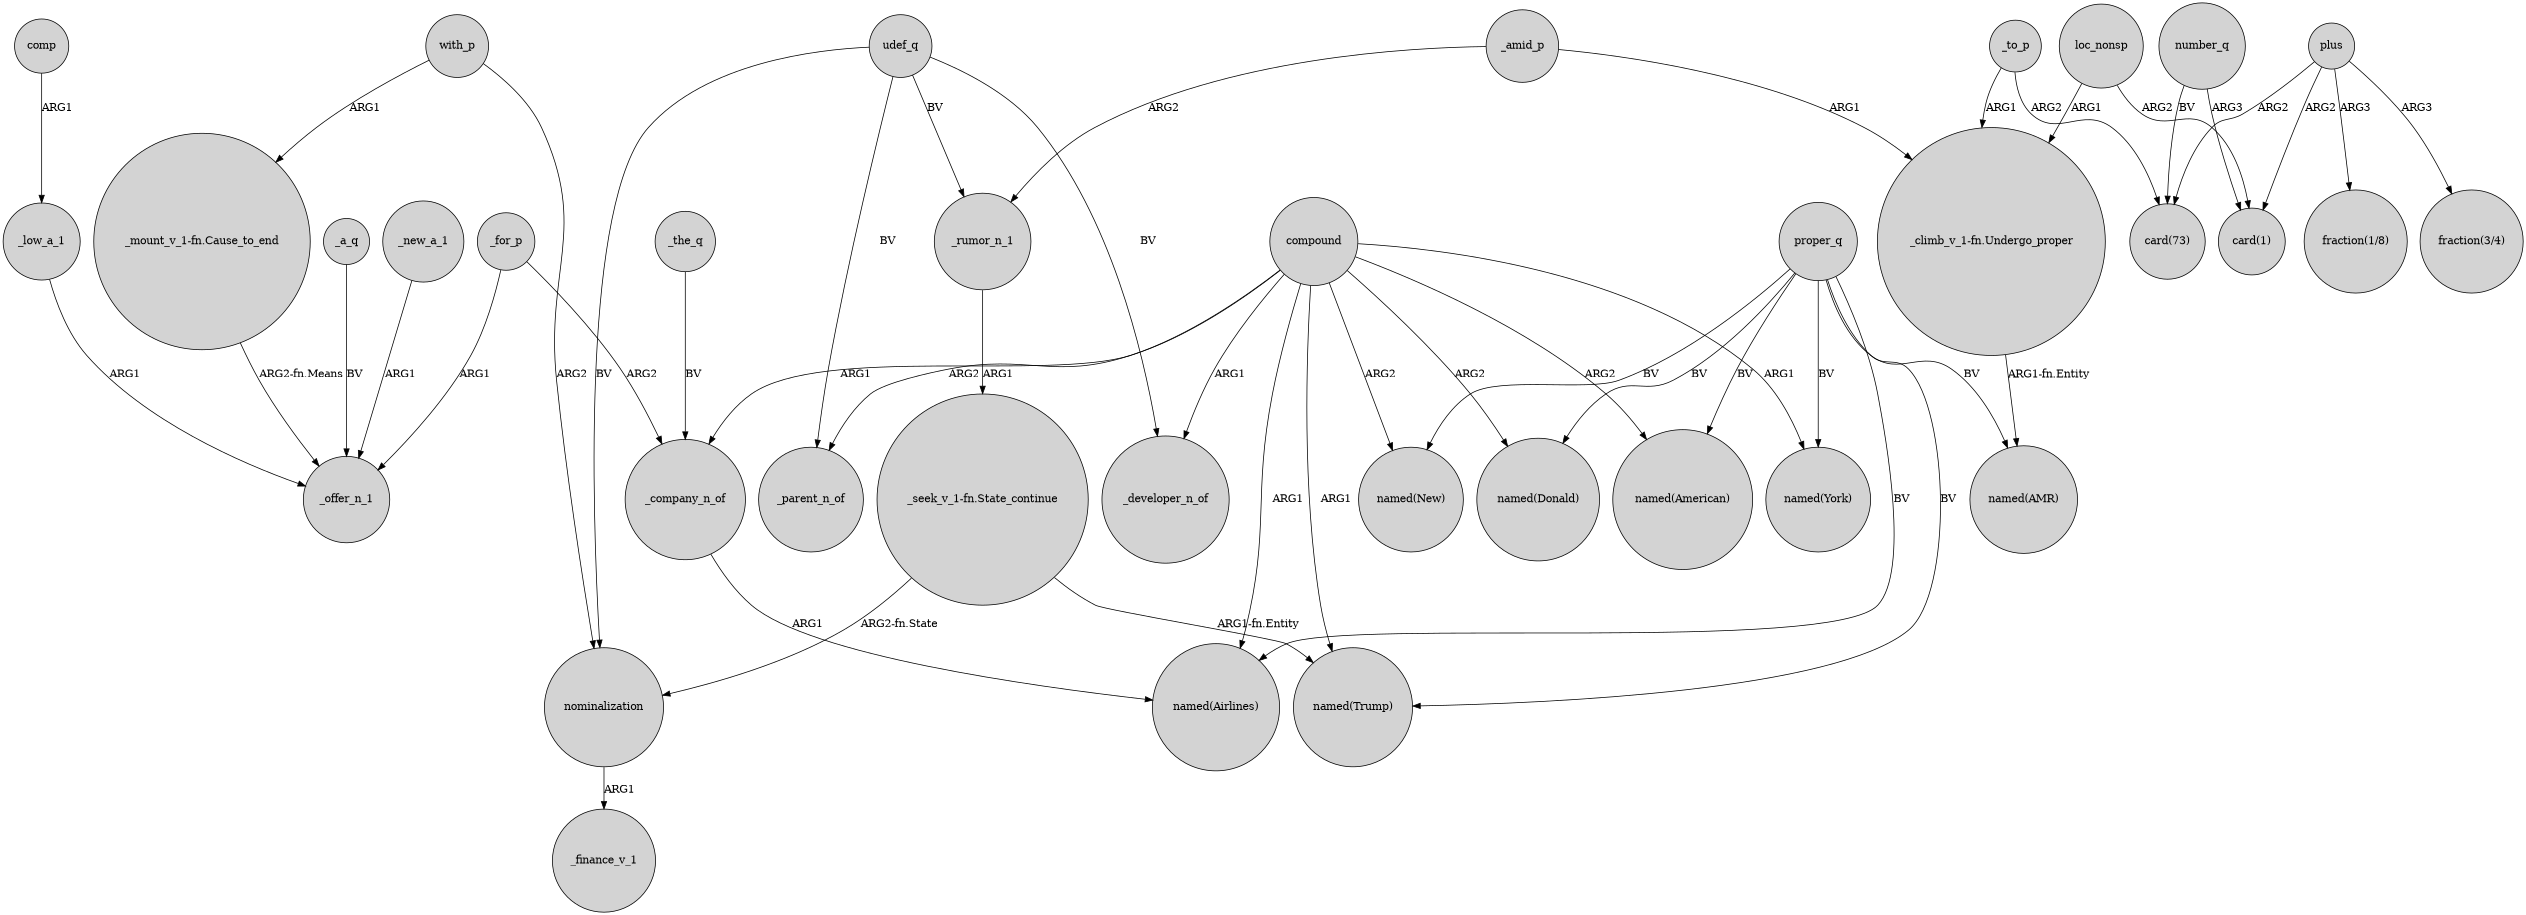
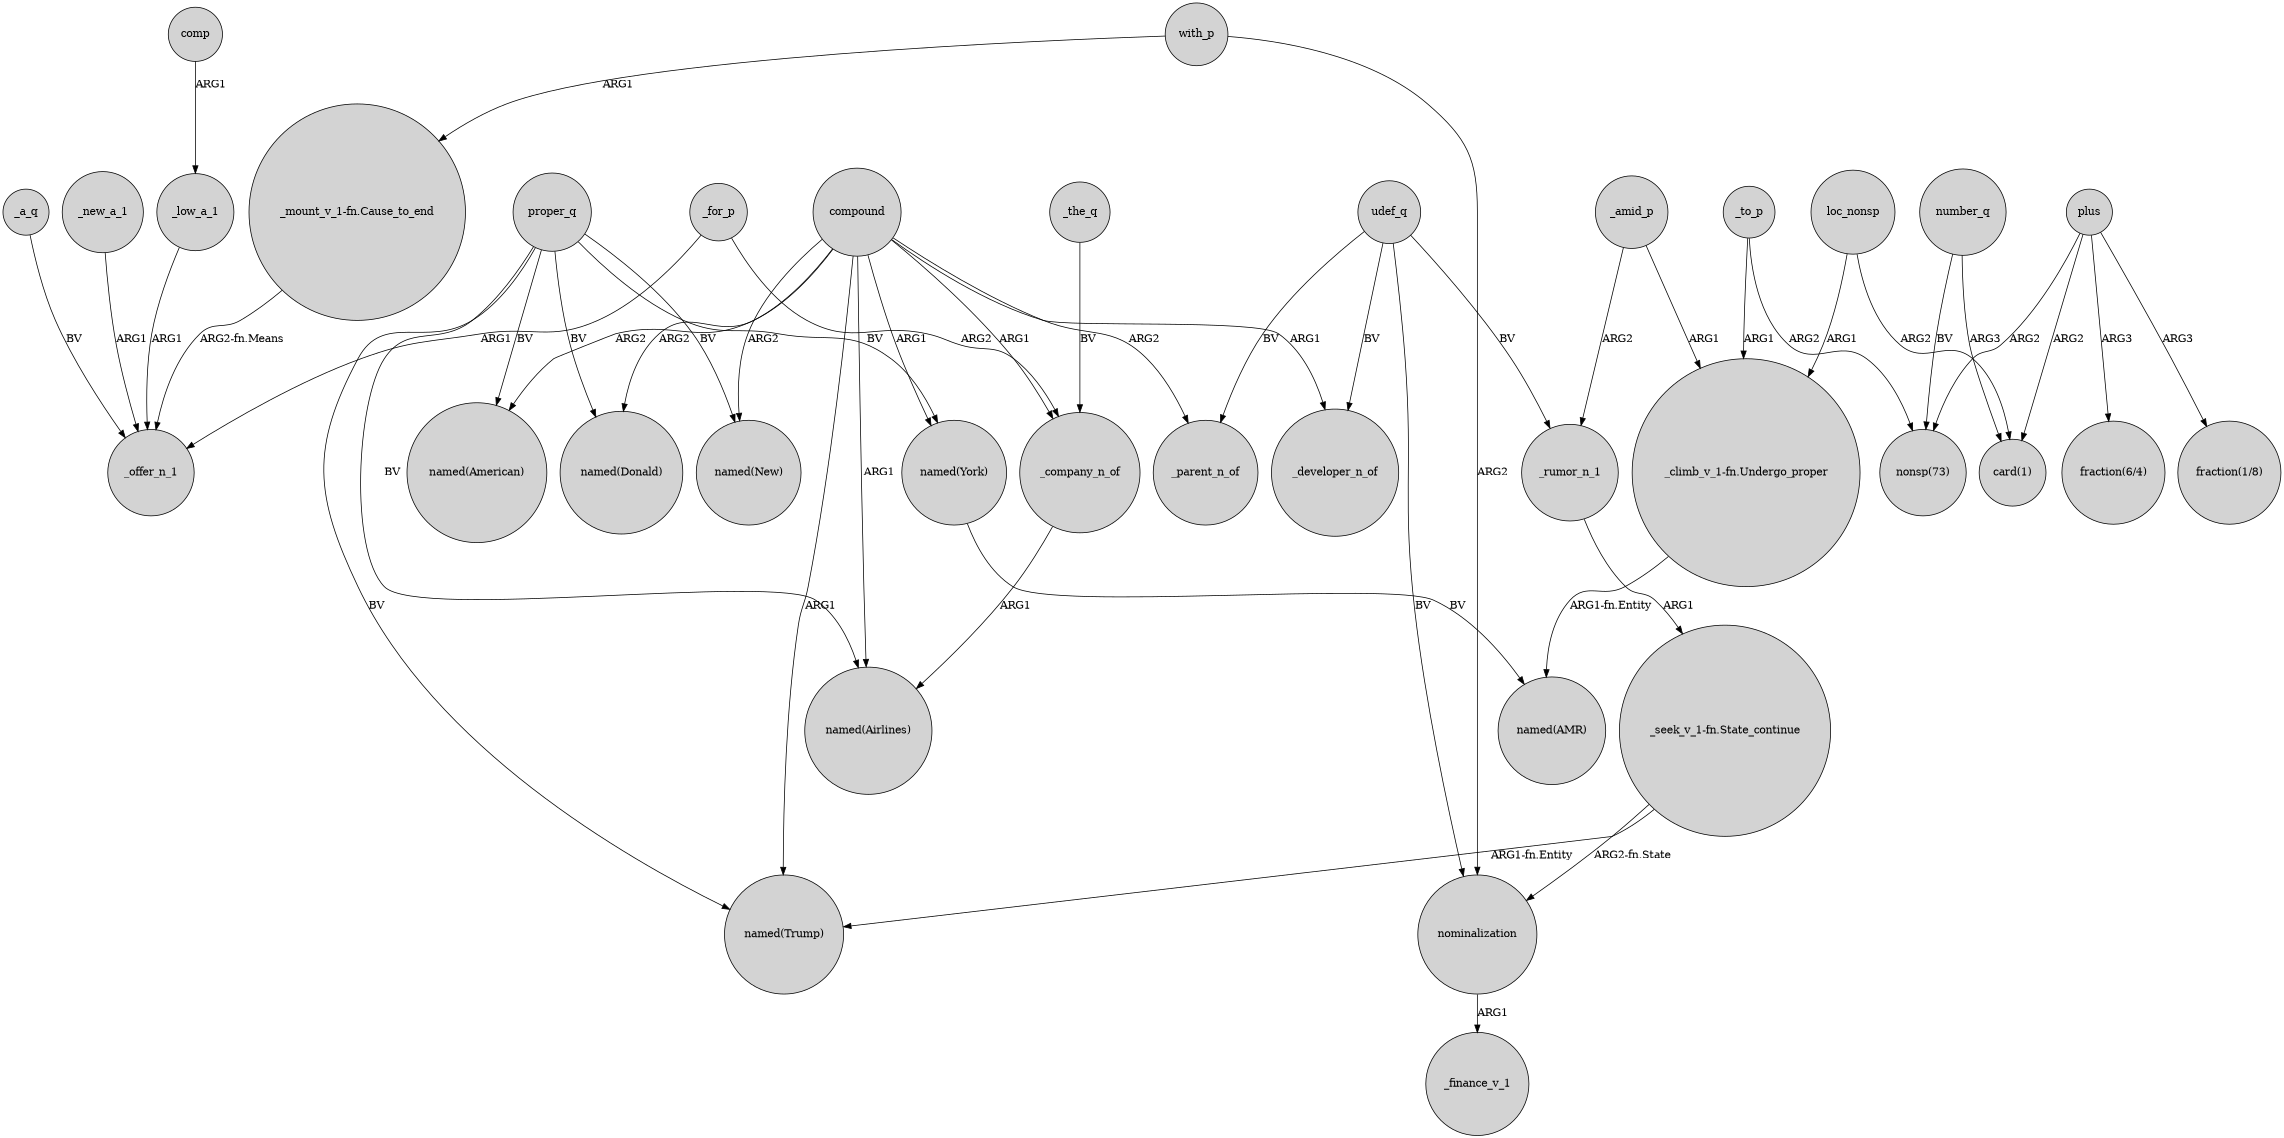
node "card(73)": label "card(73)" -> "nonsp(73)"
node "fraction(3/4)": label "fraction(3/4)" -> "fraction(6/4)"
edge "proper_q" -> "named(AMR)": now "named(York)" -> "named(AMR)"
